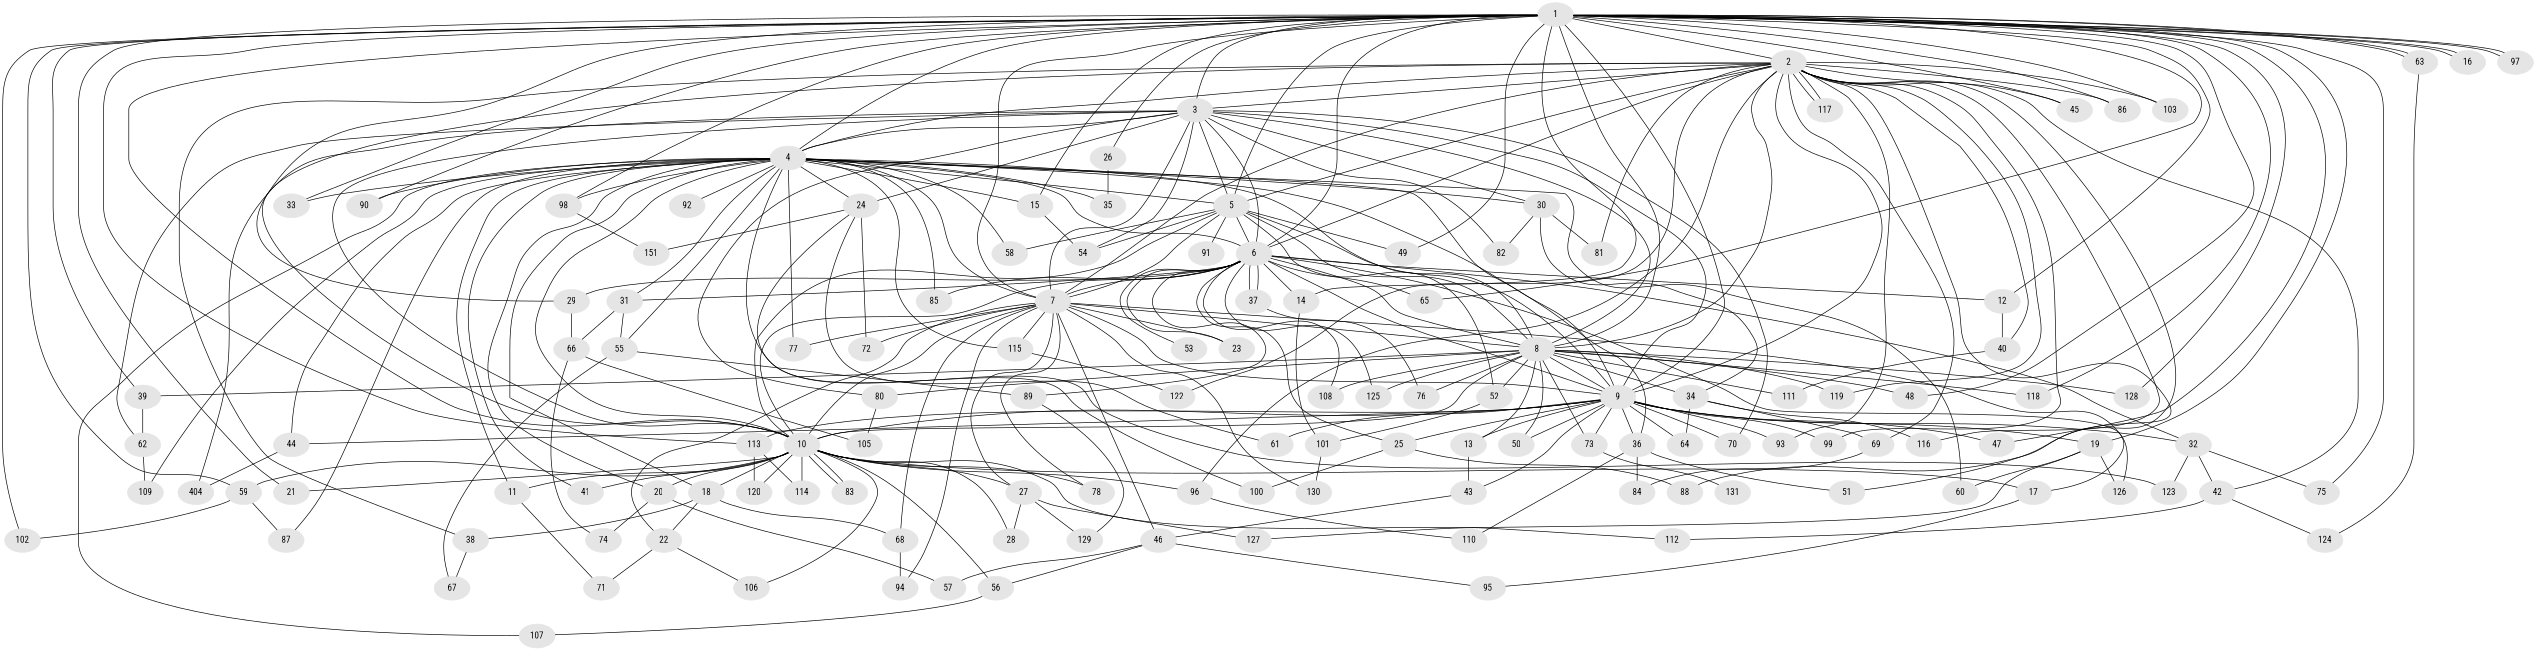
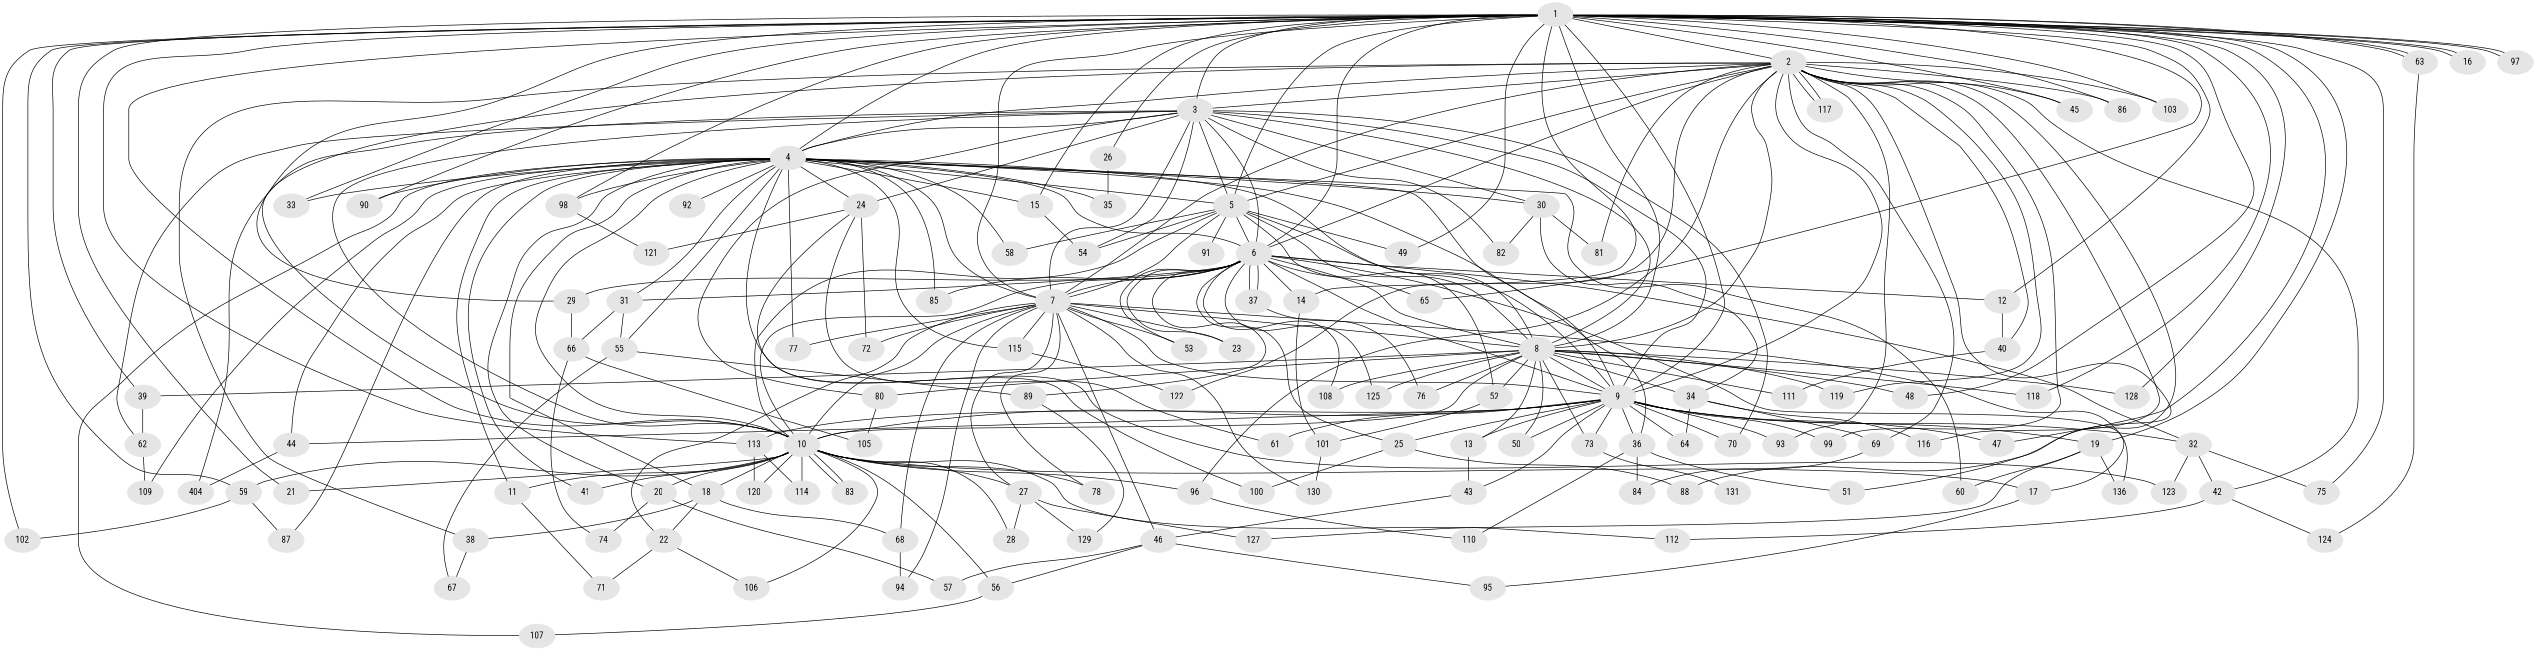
node "151": label "151" -> "121"
edge "7" -- "53": added
node "126": label "126" -> "136"
